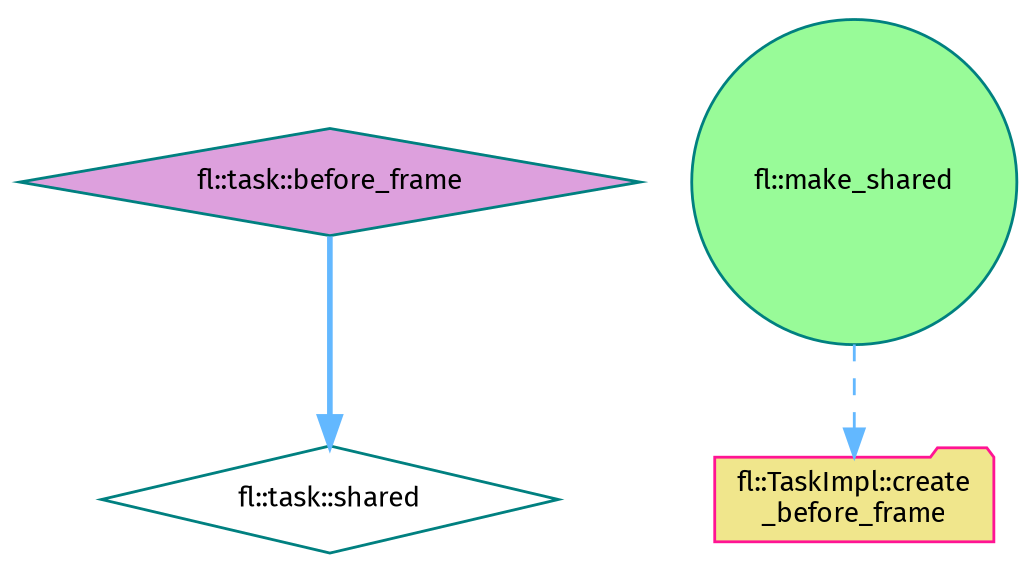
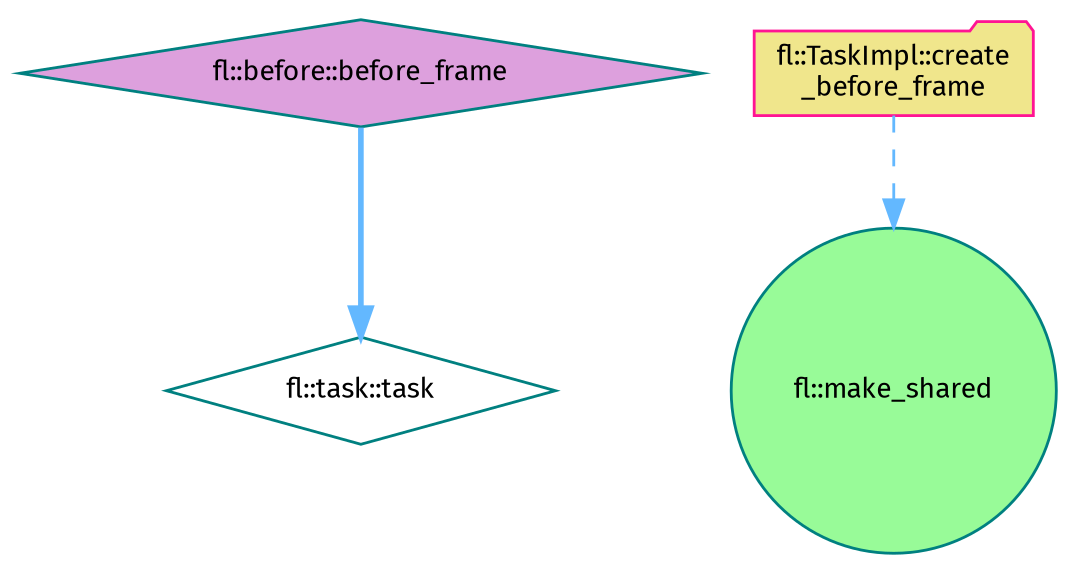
node "fl::task::before_frame": label "fl::task::before_frame" -> "fl::before::before_frame"
edge "fl::make_shared" -> "fl::TaskImpl::create _before_frame": reversed
node "fl::task::shared": label "fl::task::shared" -> "fl::task::task"
